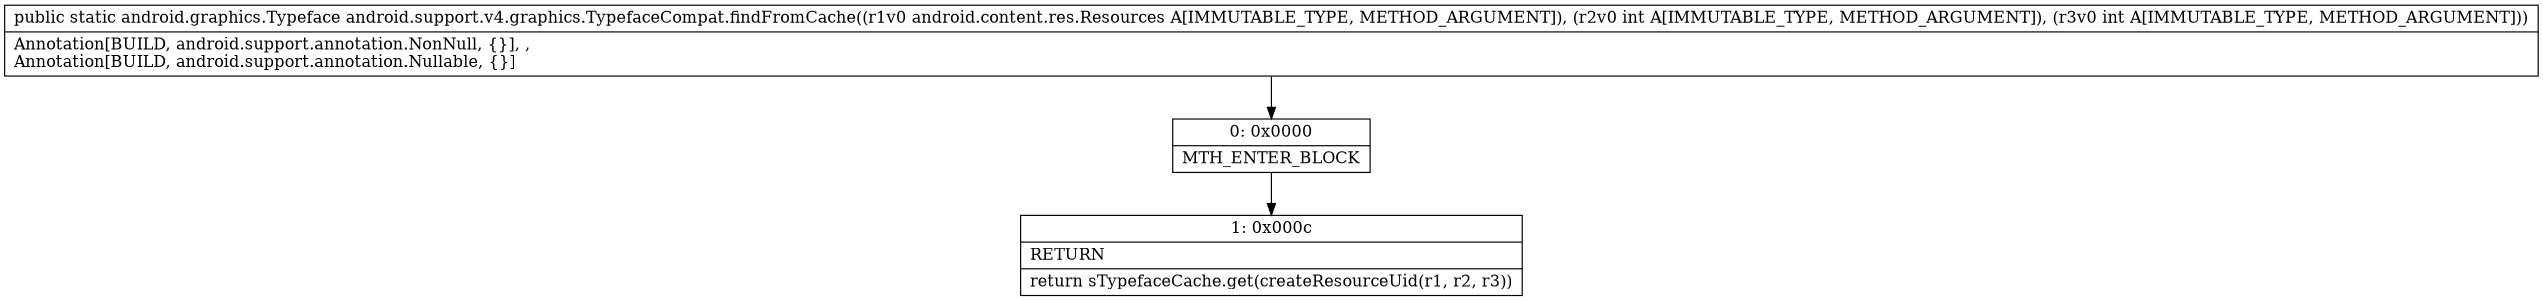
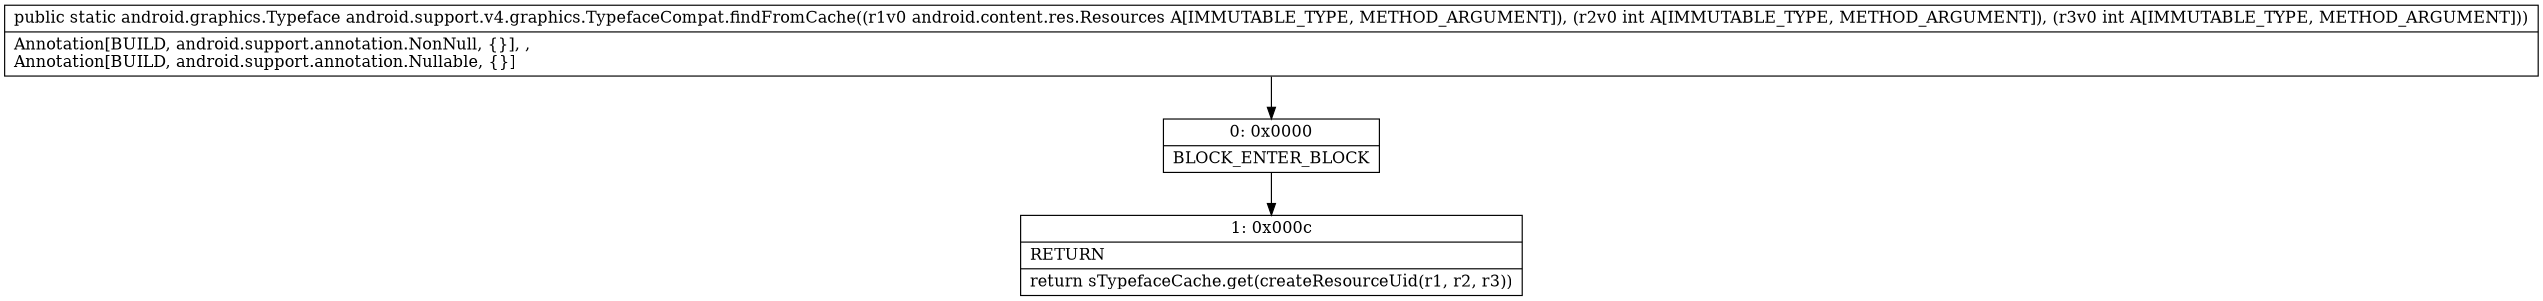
node "0: 0x0000": text "MTH_ENTER_BLOCK" -> "BLOCK_ENTER_BLOCK"
